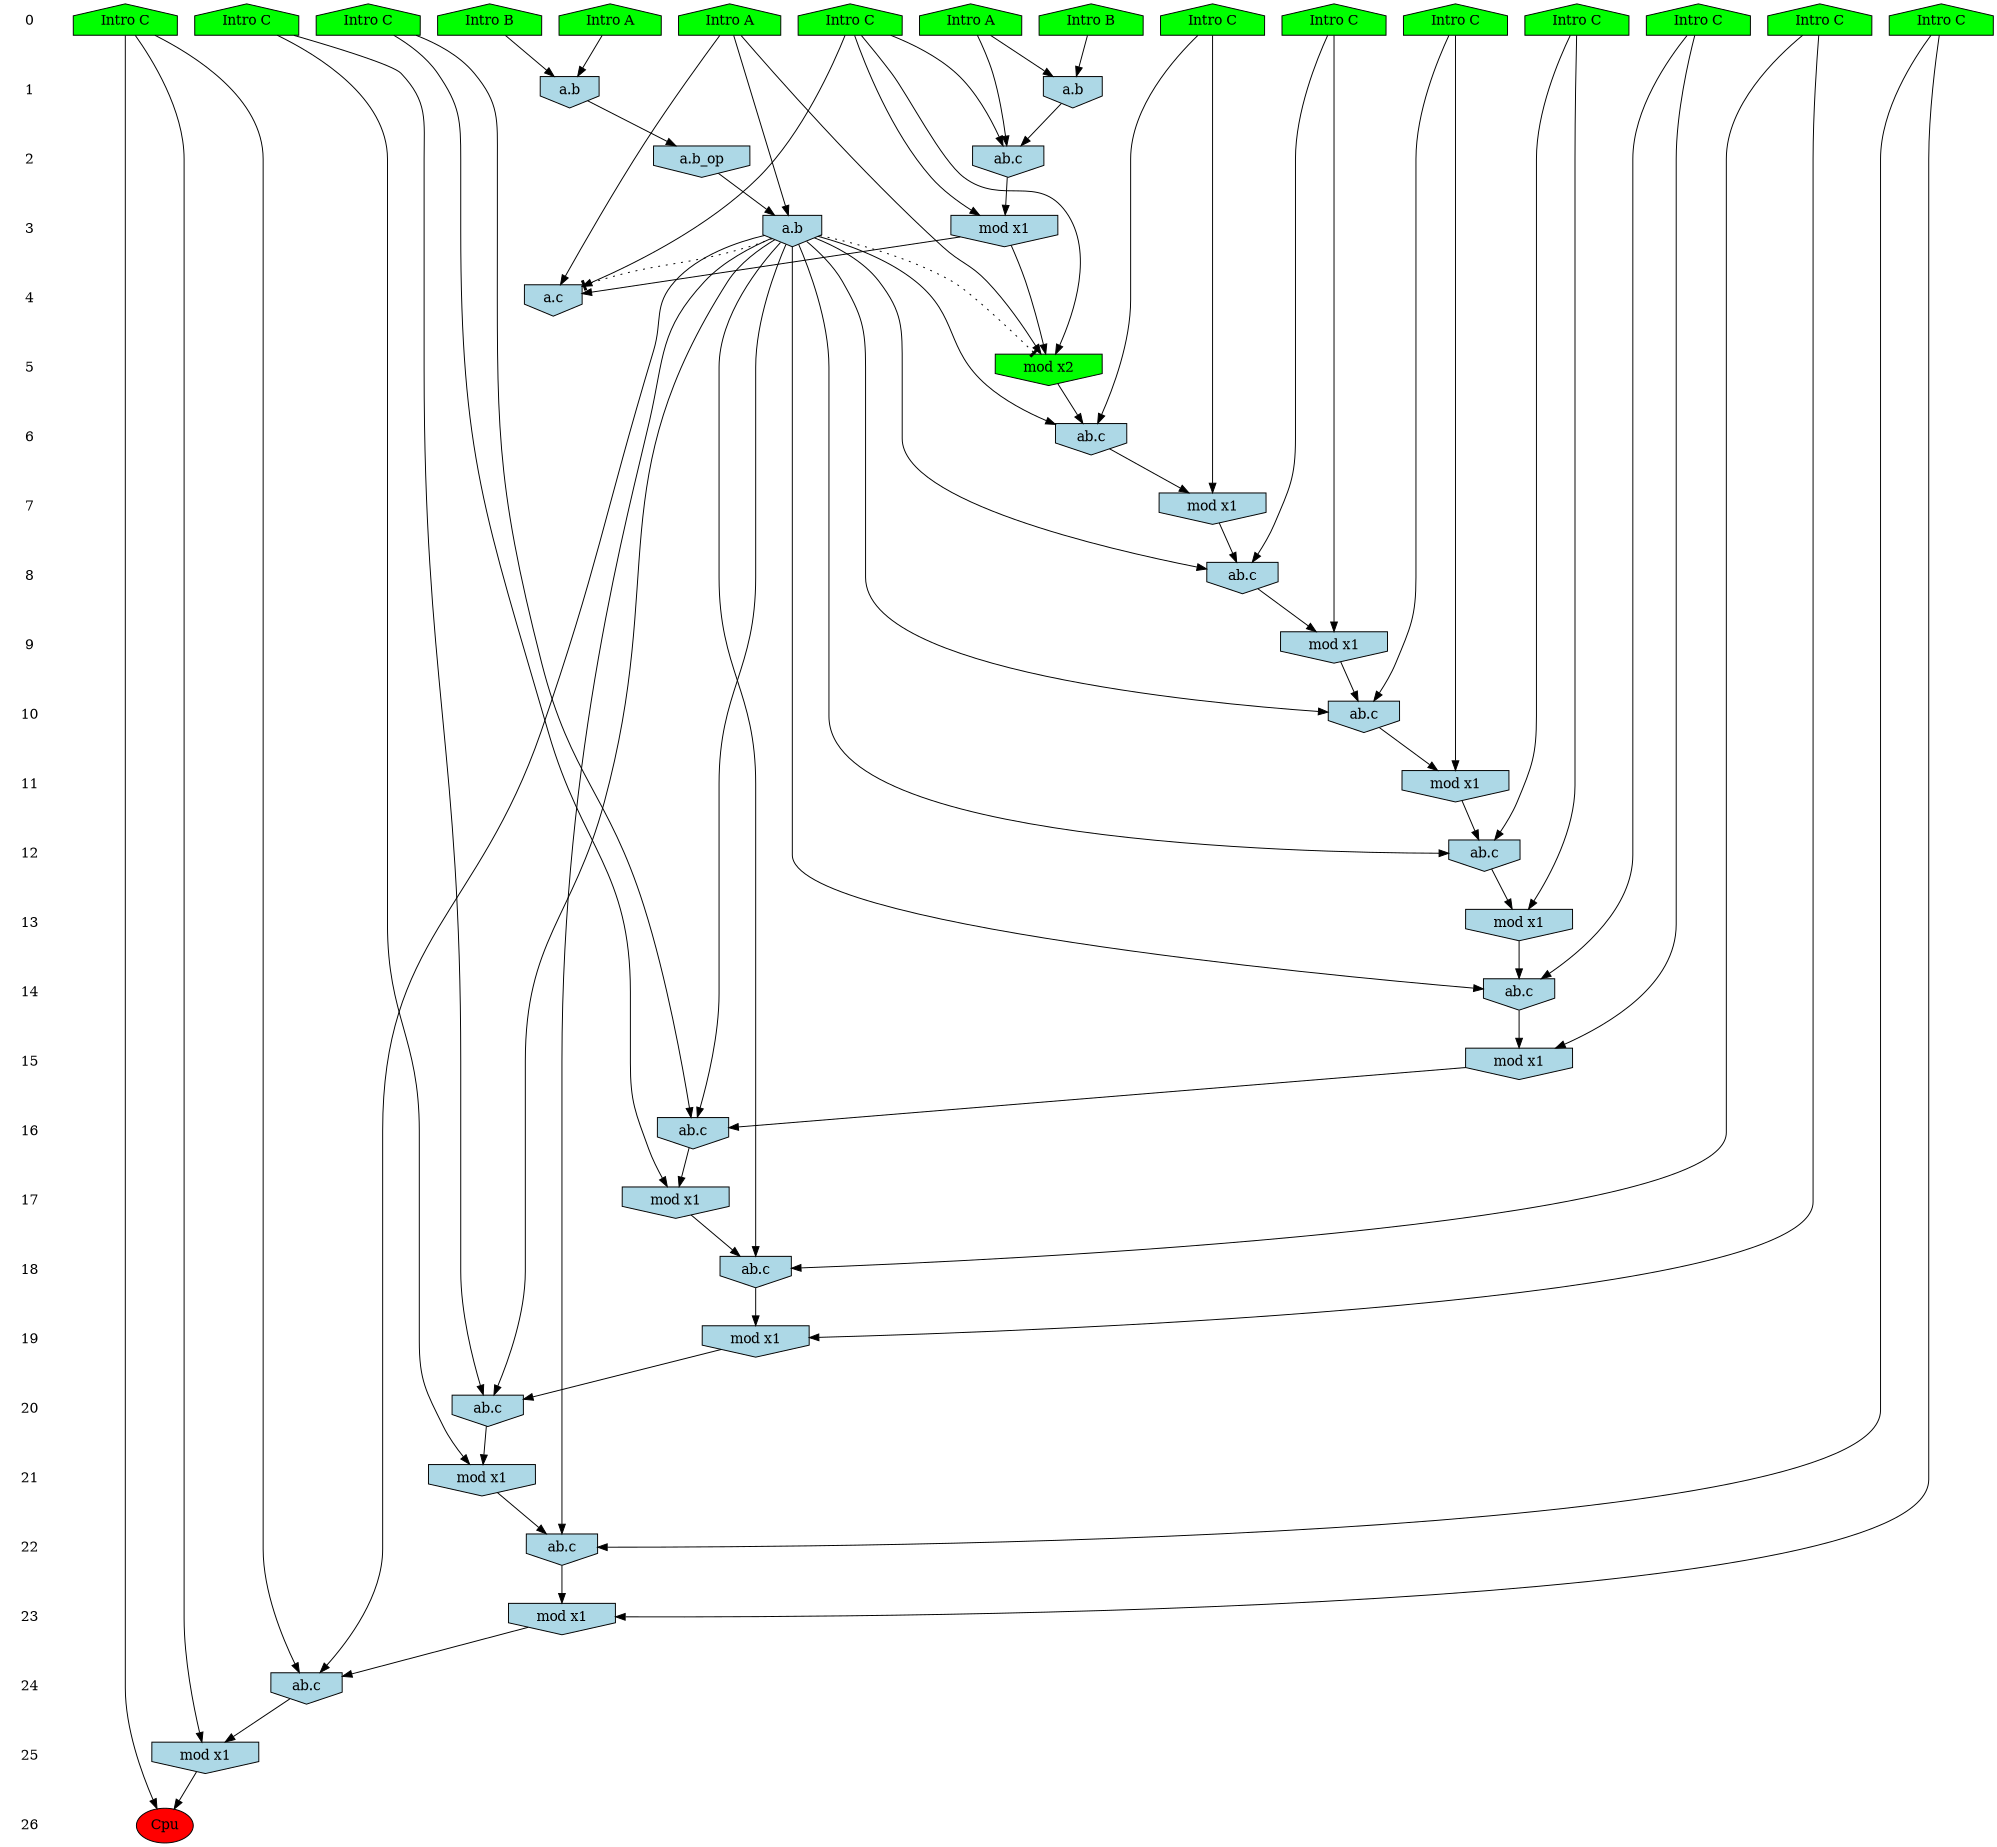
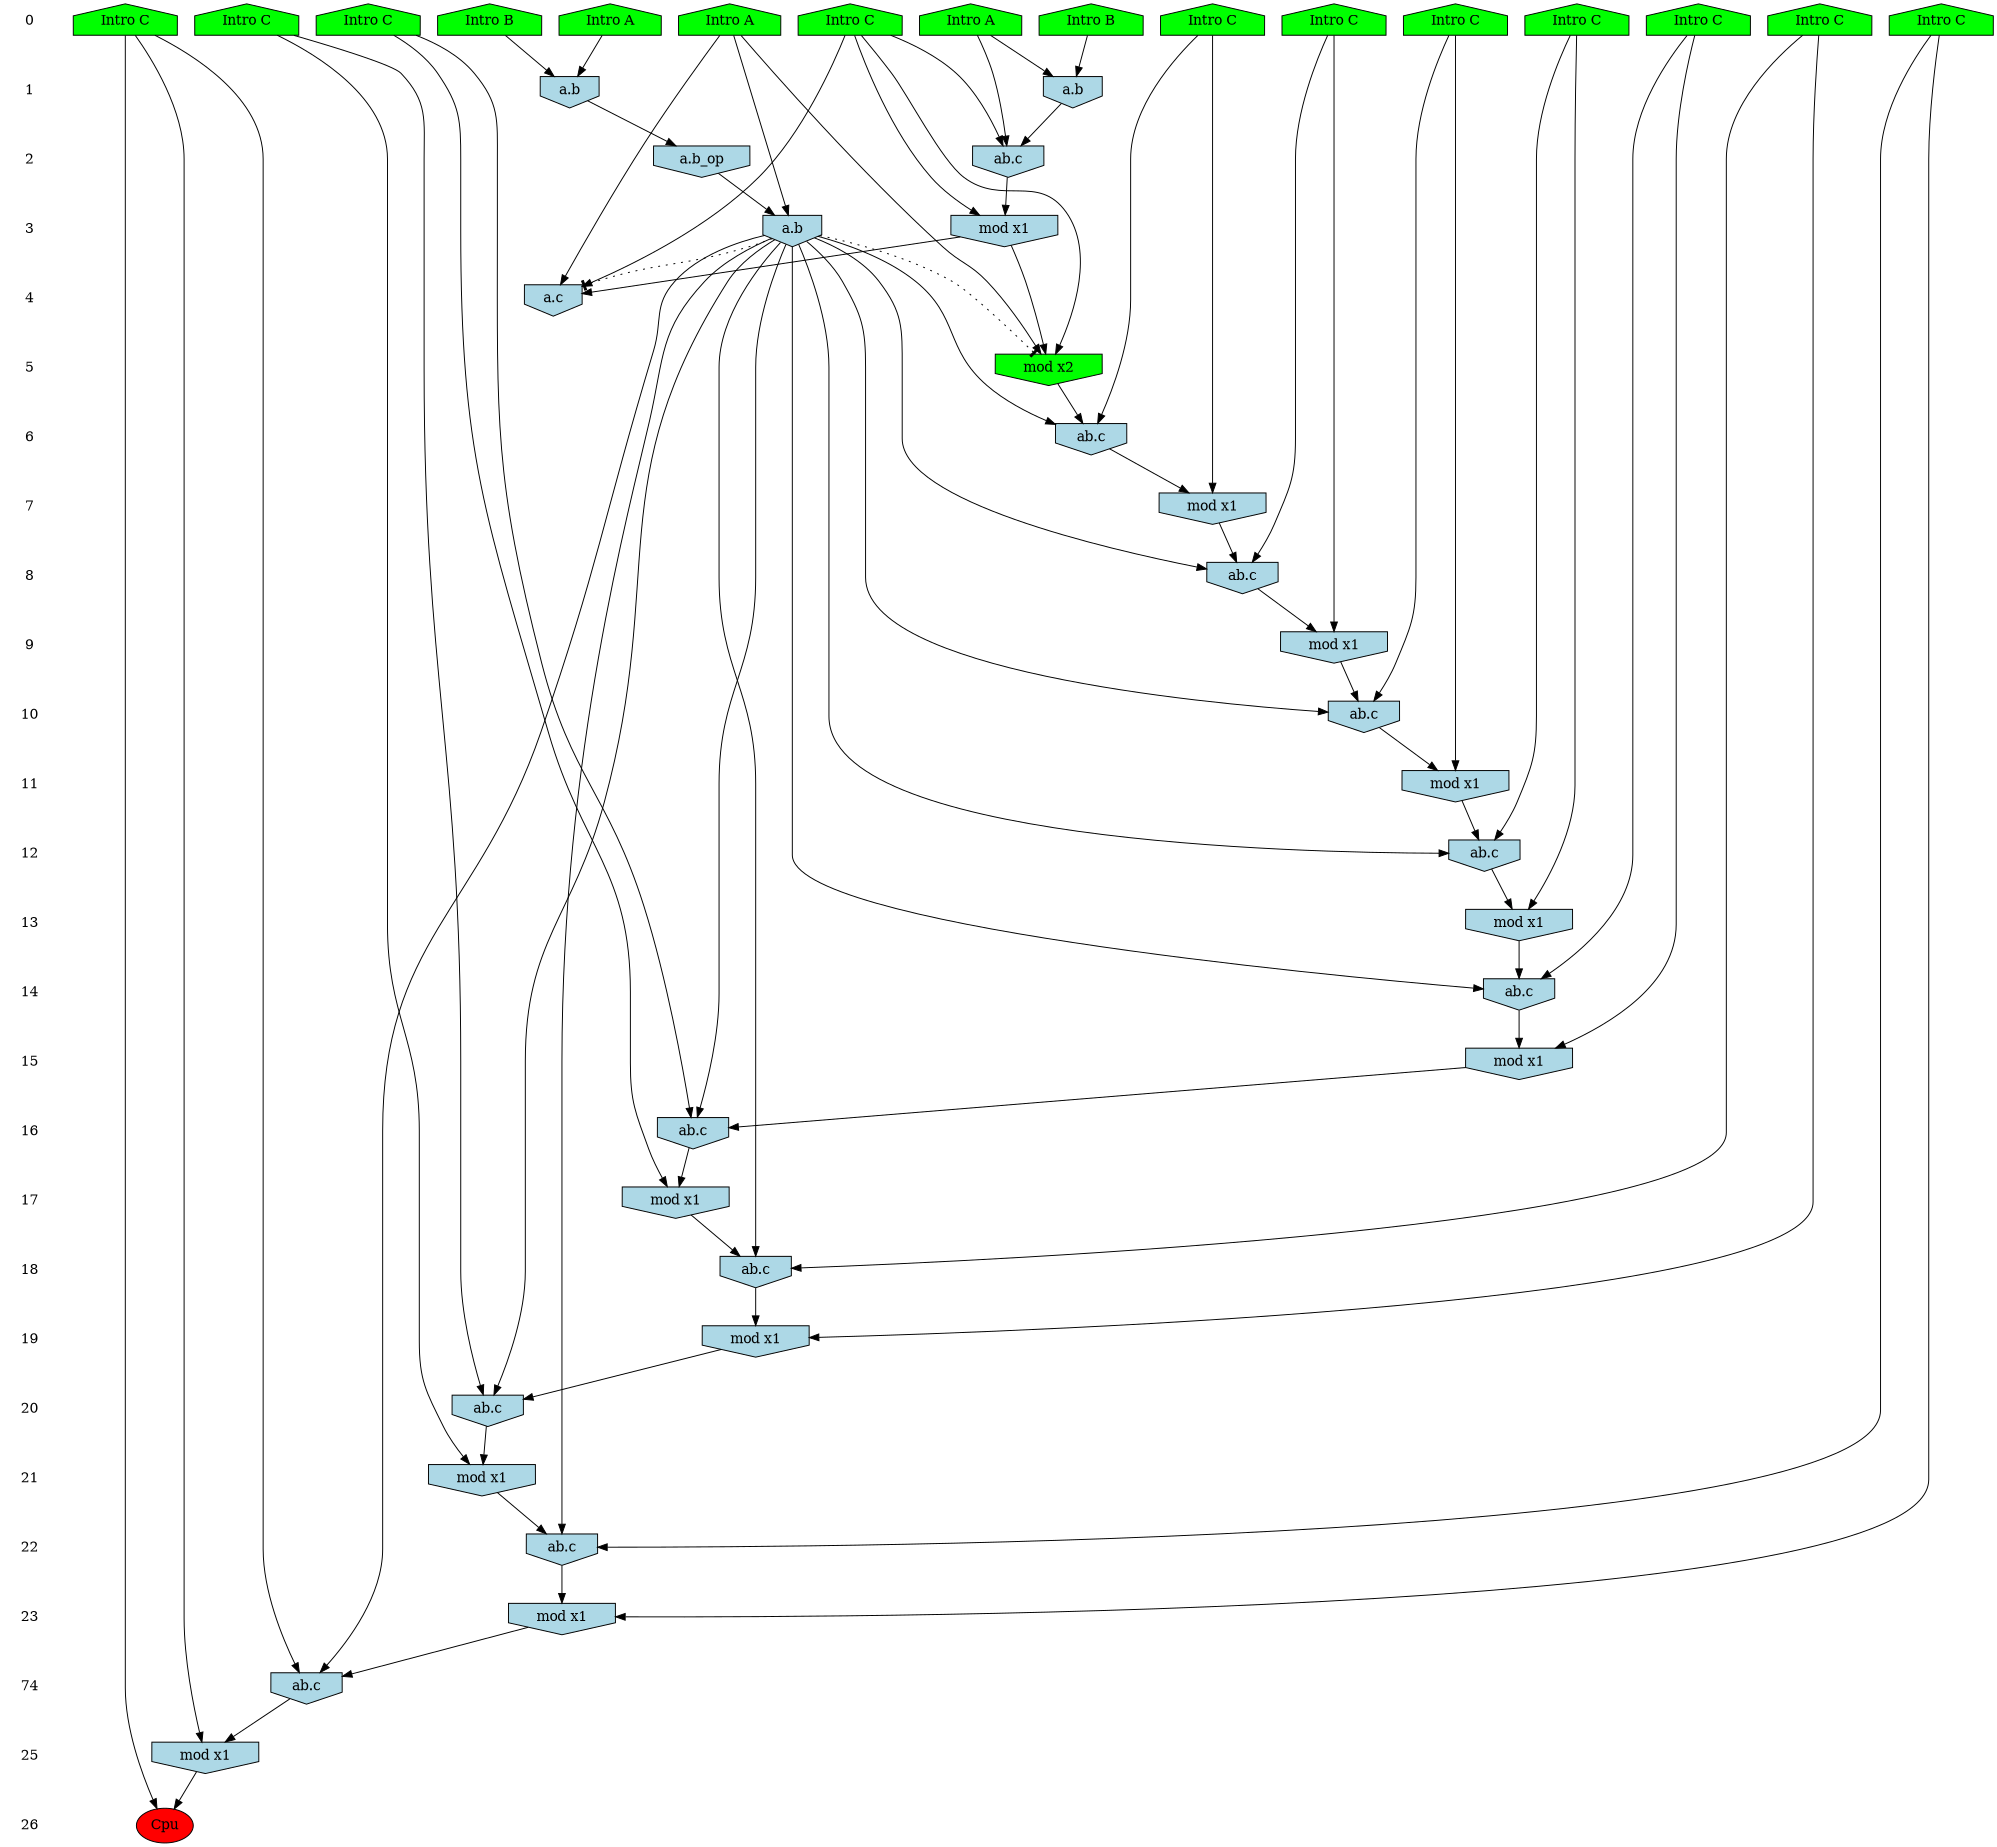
node "24": label "24" -> "74"
